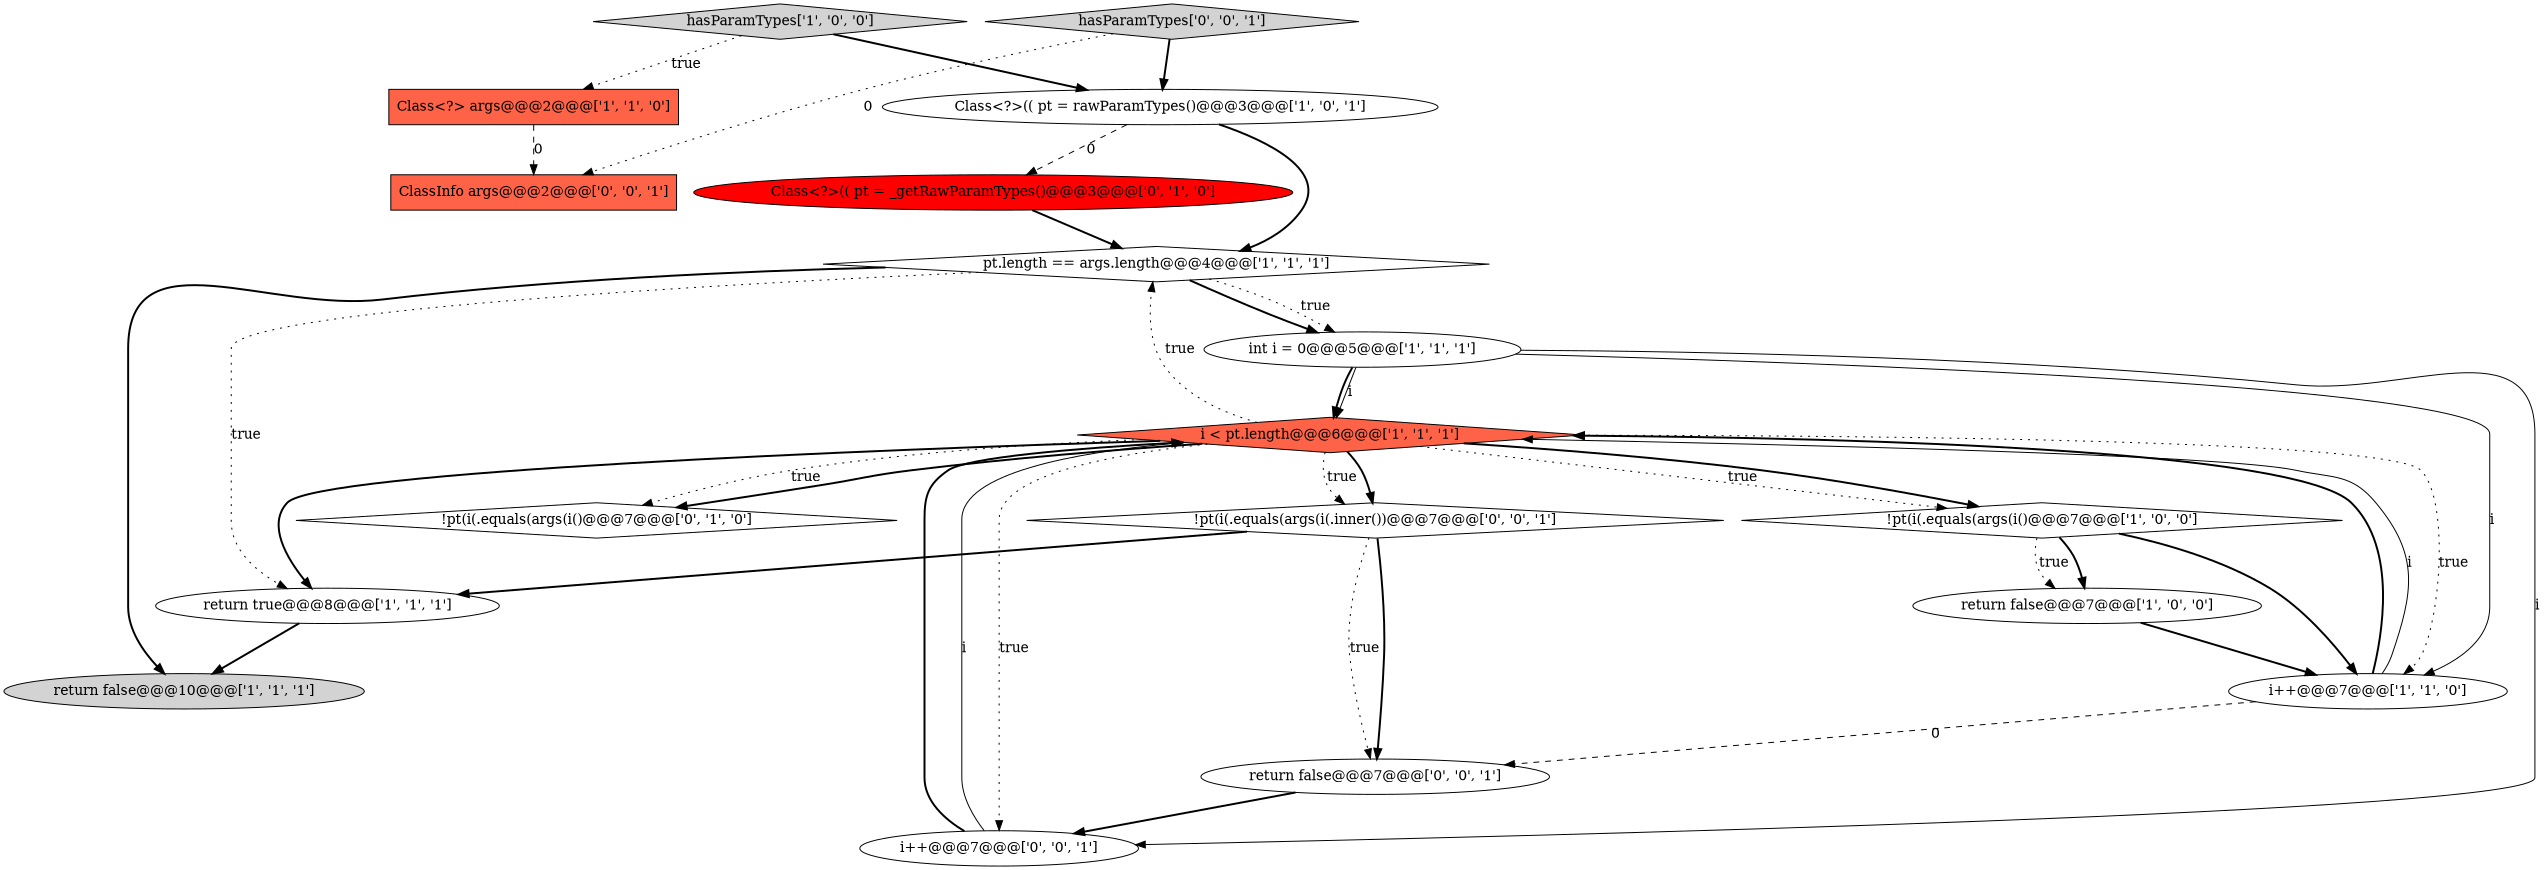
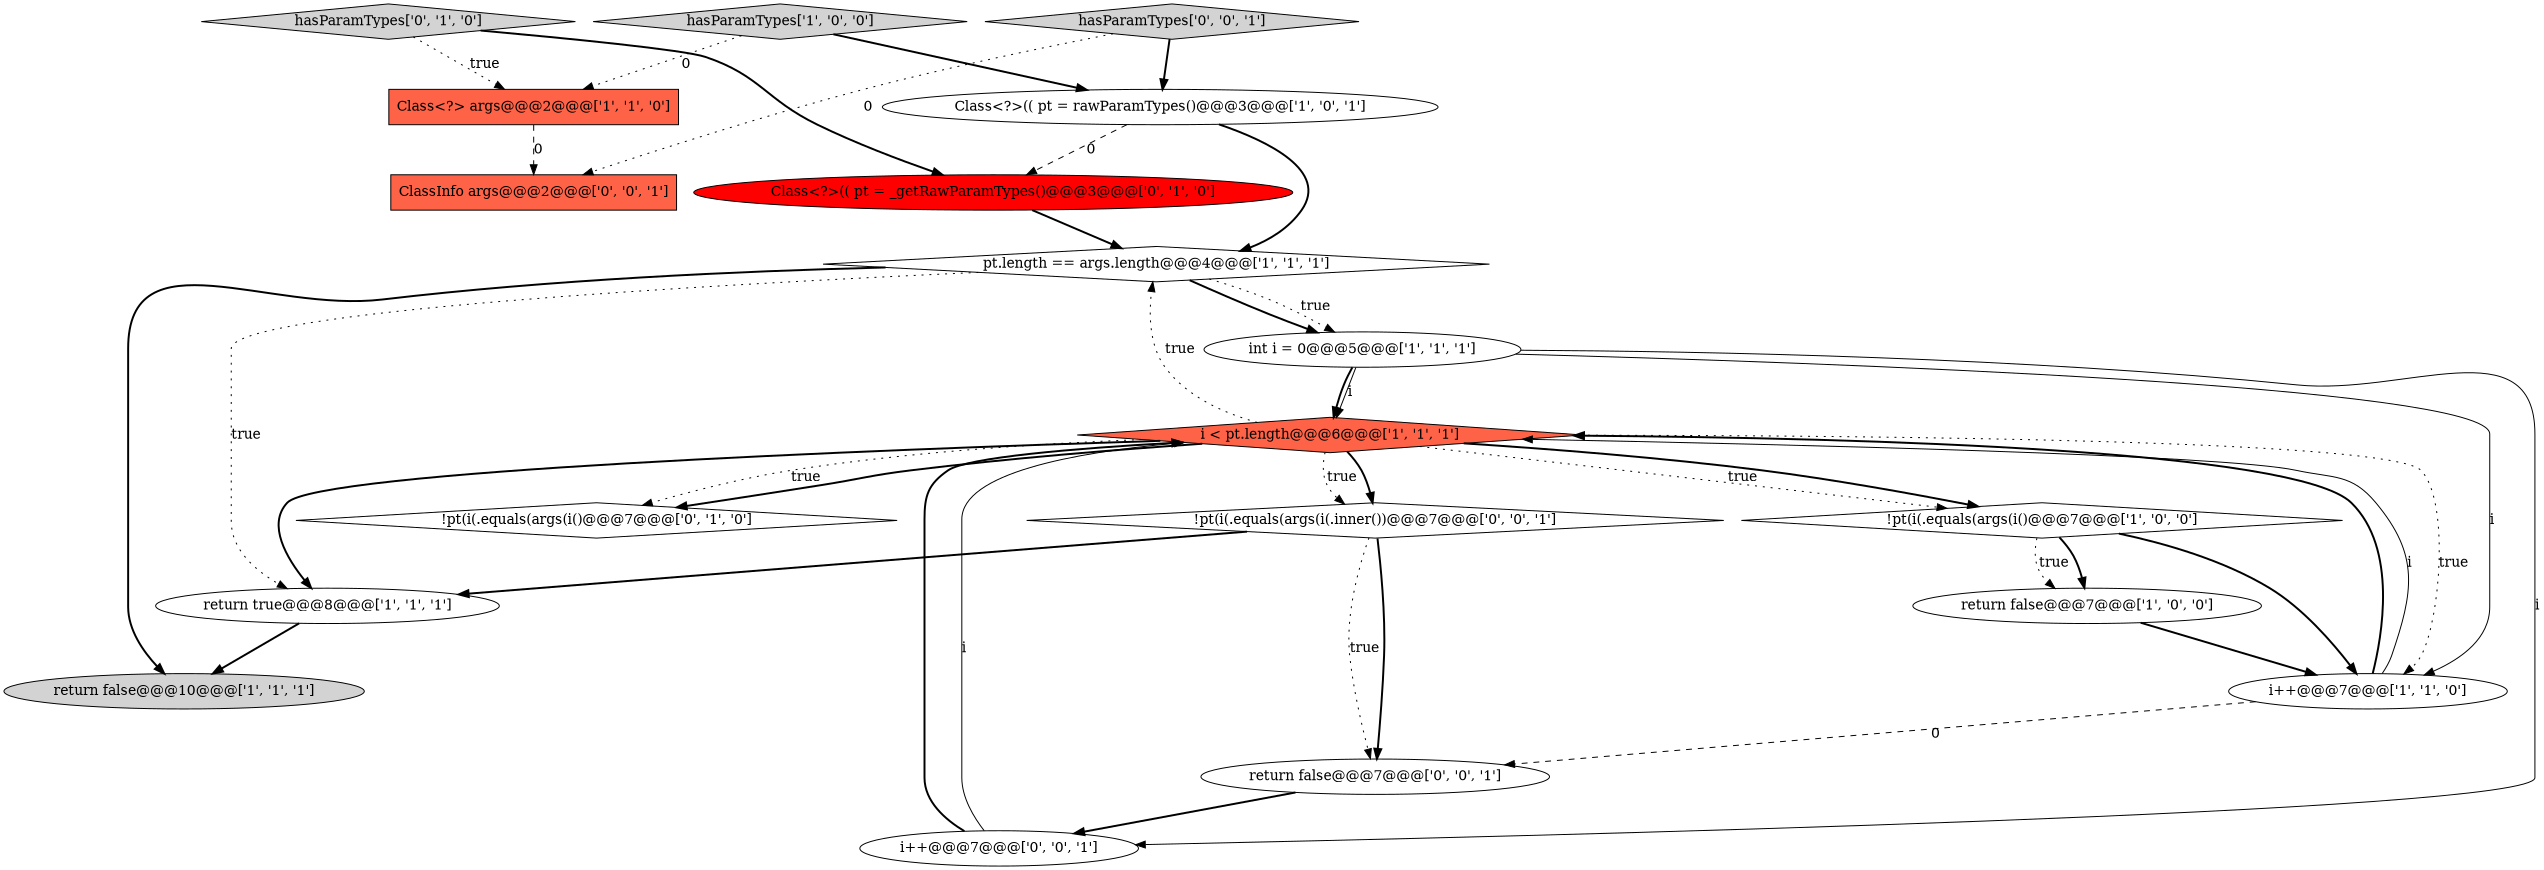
node "hasParamTypes['0', '1', '0']": added
edge "hasParamTypes['1', '0', '0']" -> "Class<?> args@@@2@@@['1', '1', '0']": label "true" -> "0"
edge "i < pt.length@@@6@@@['1', '1', '1']" -> "i++@@@7@@@['0', '0', '1']": removed, label "true"
